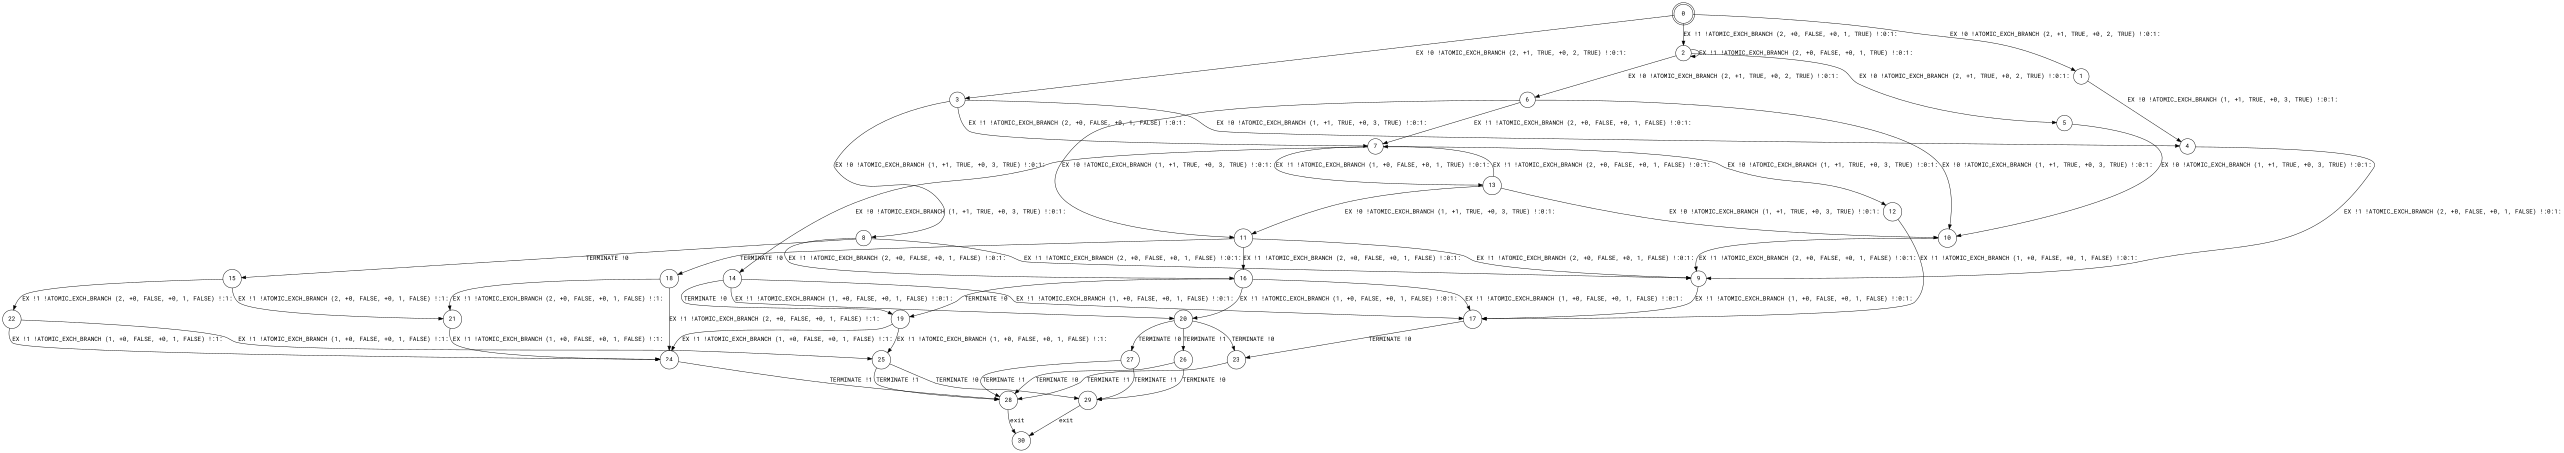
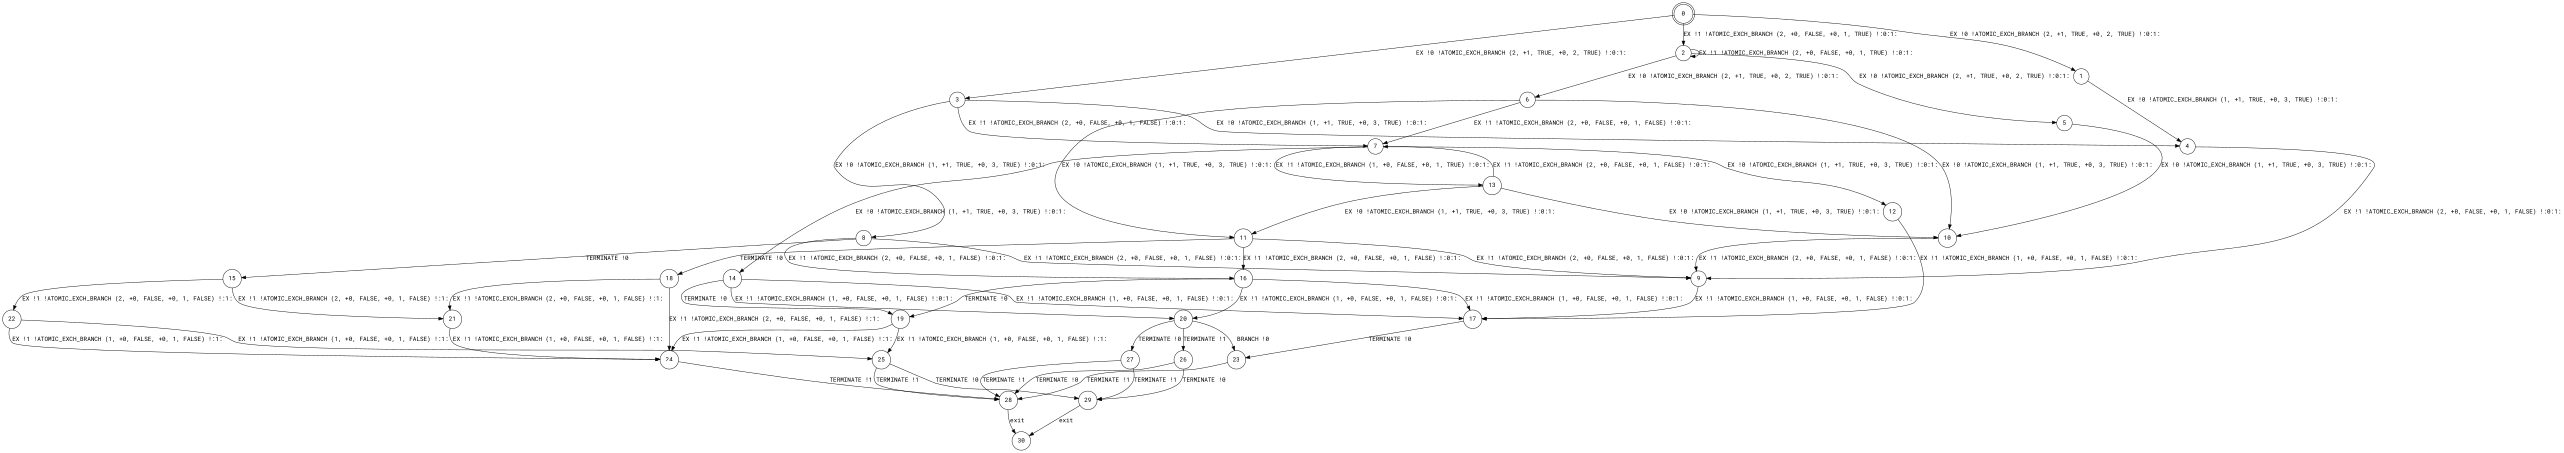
edge "20" -> "23": label "TERMINATE !0" -> "BRANCH !0"
